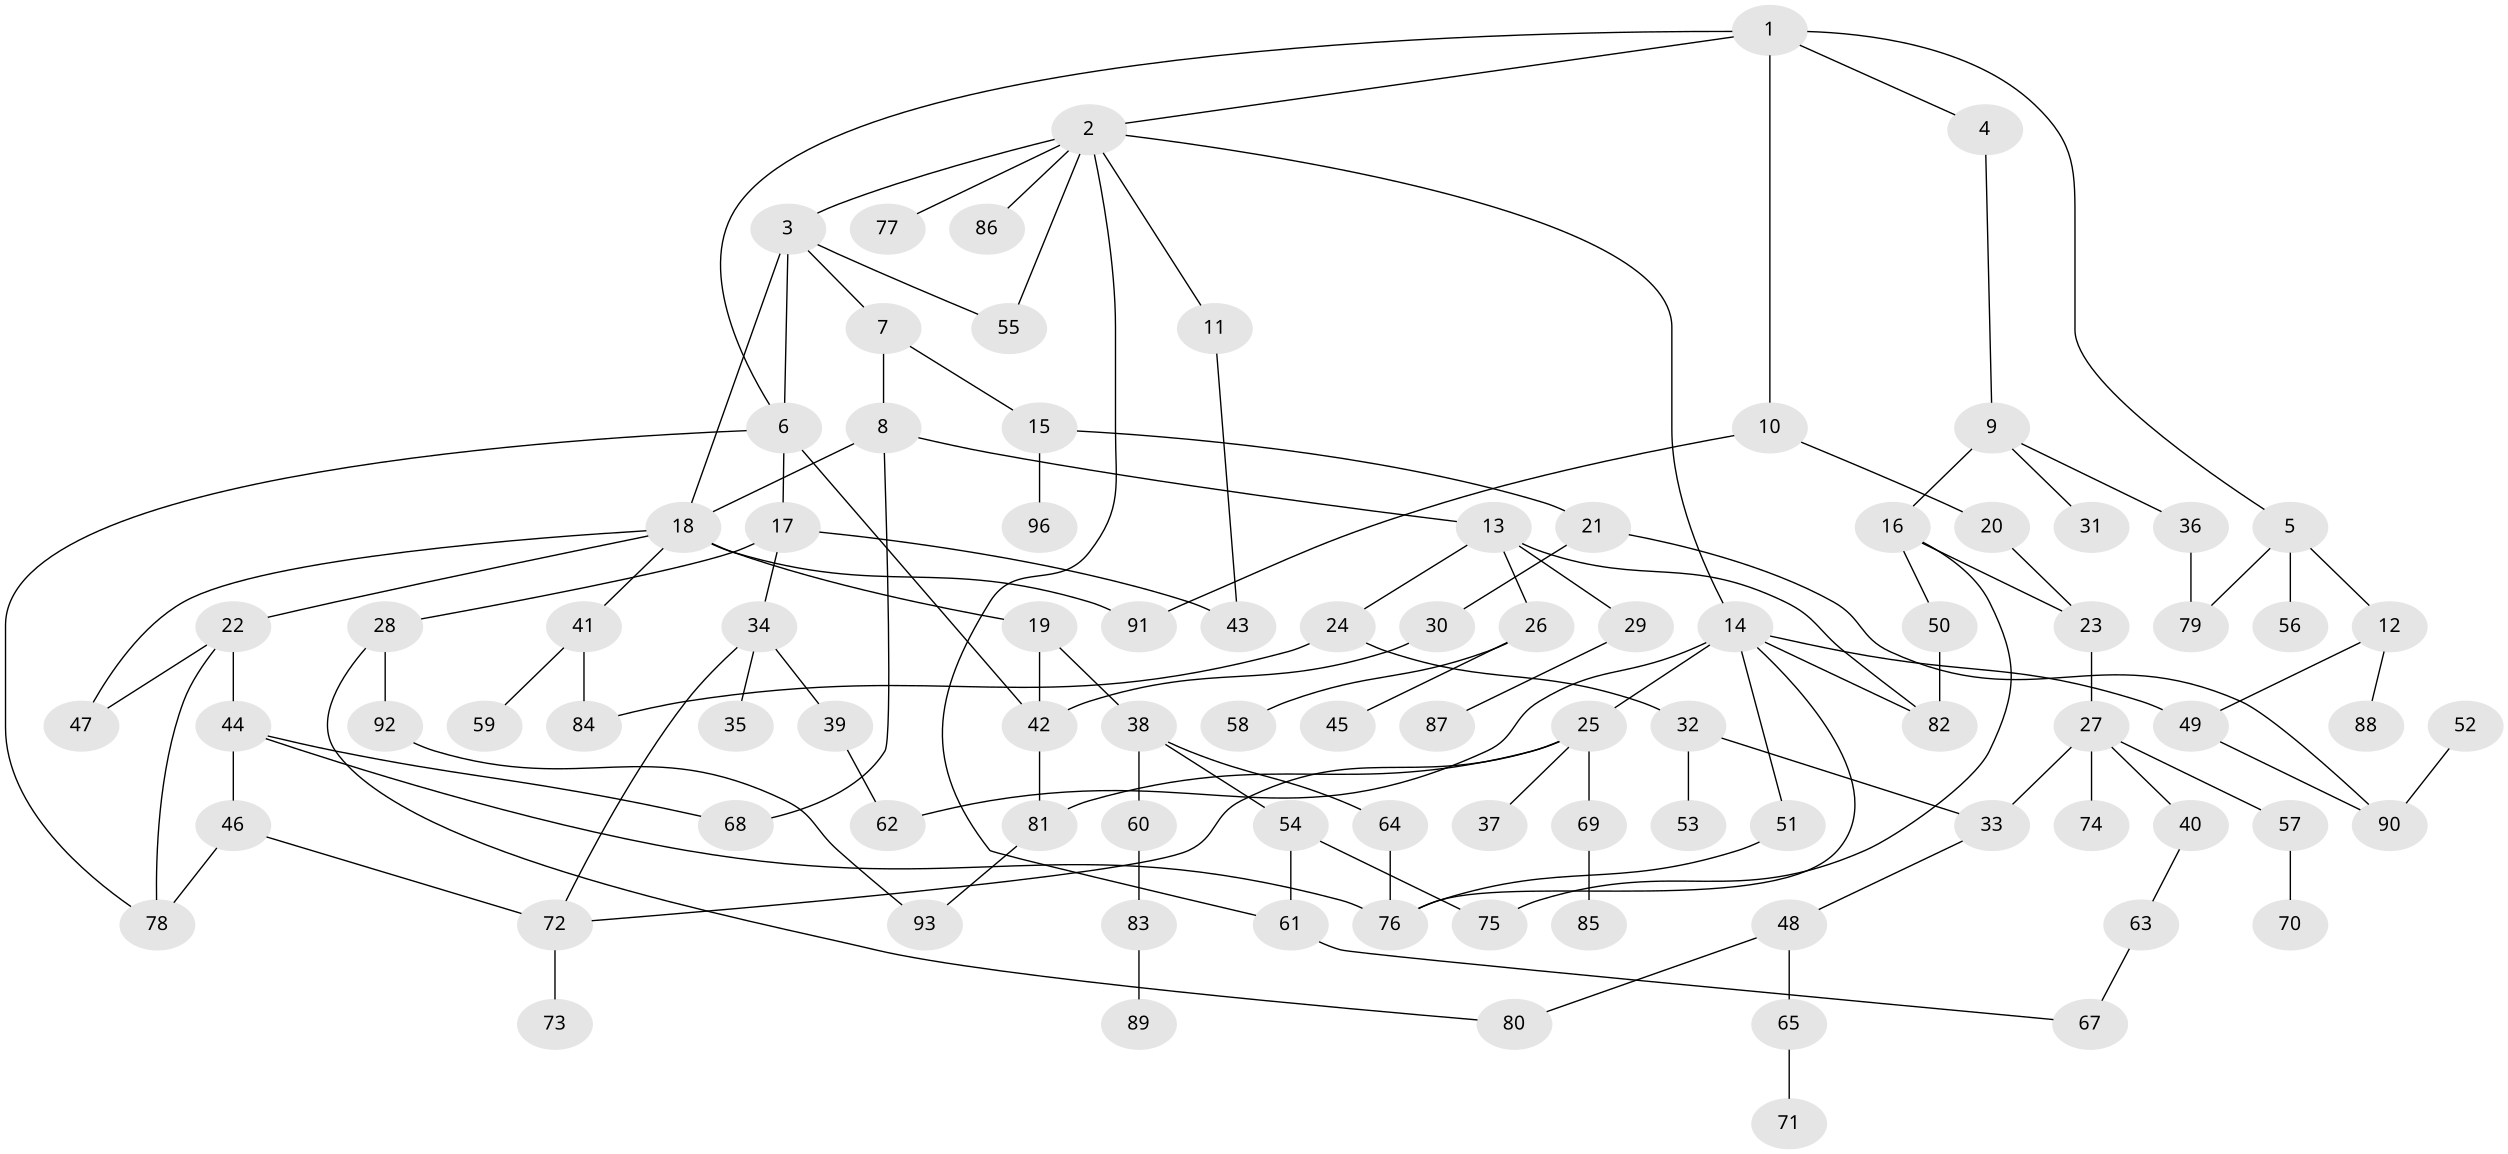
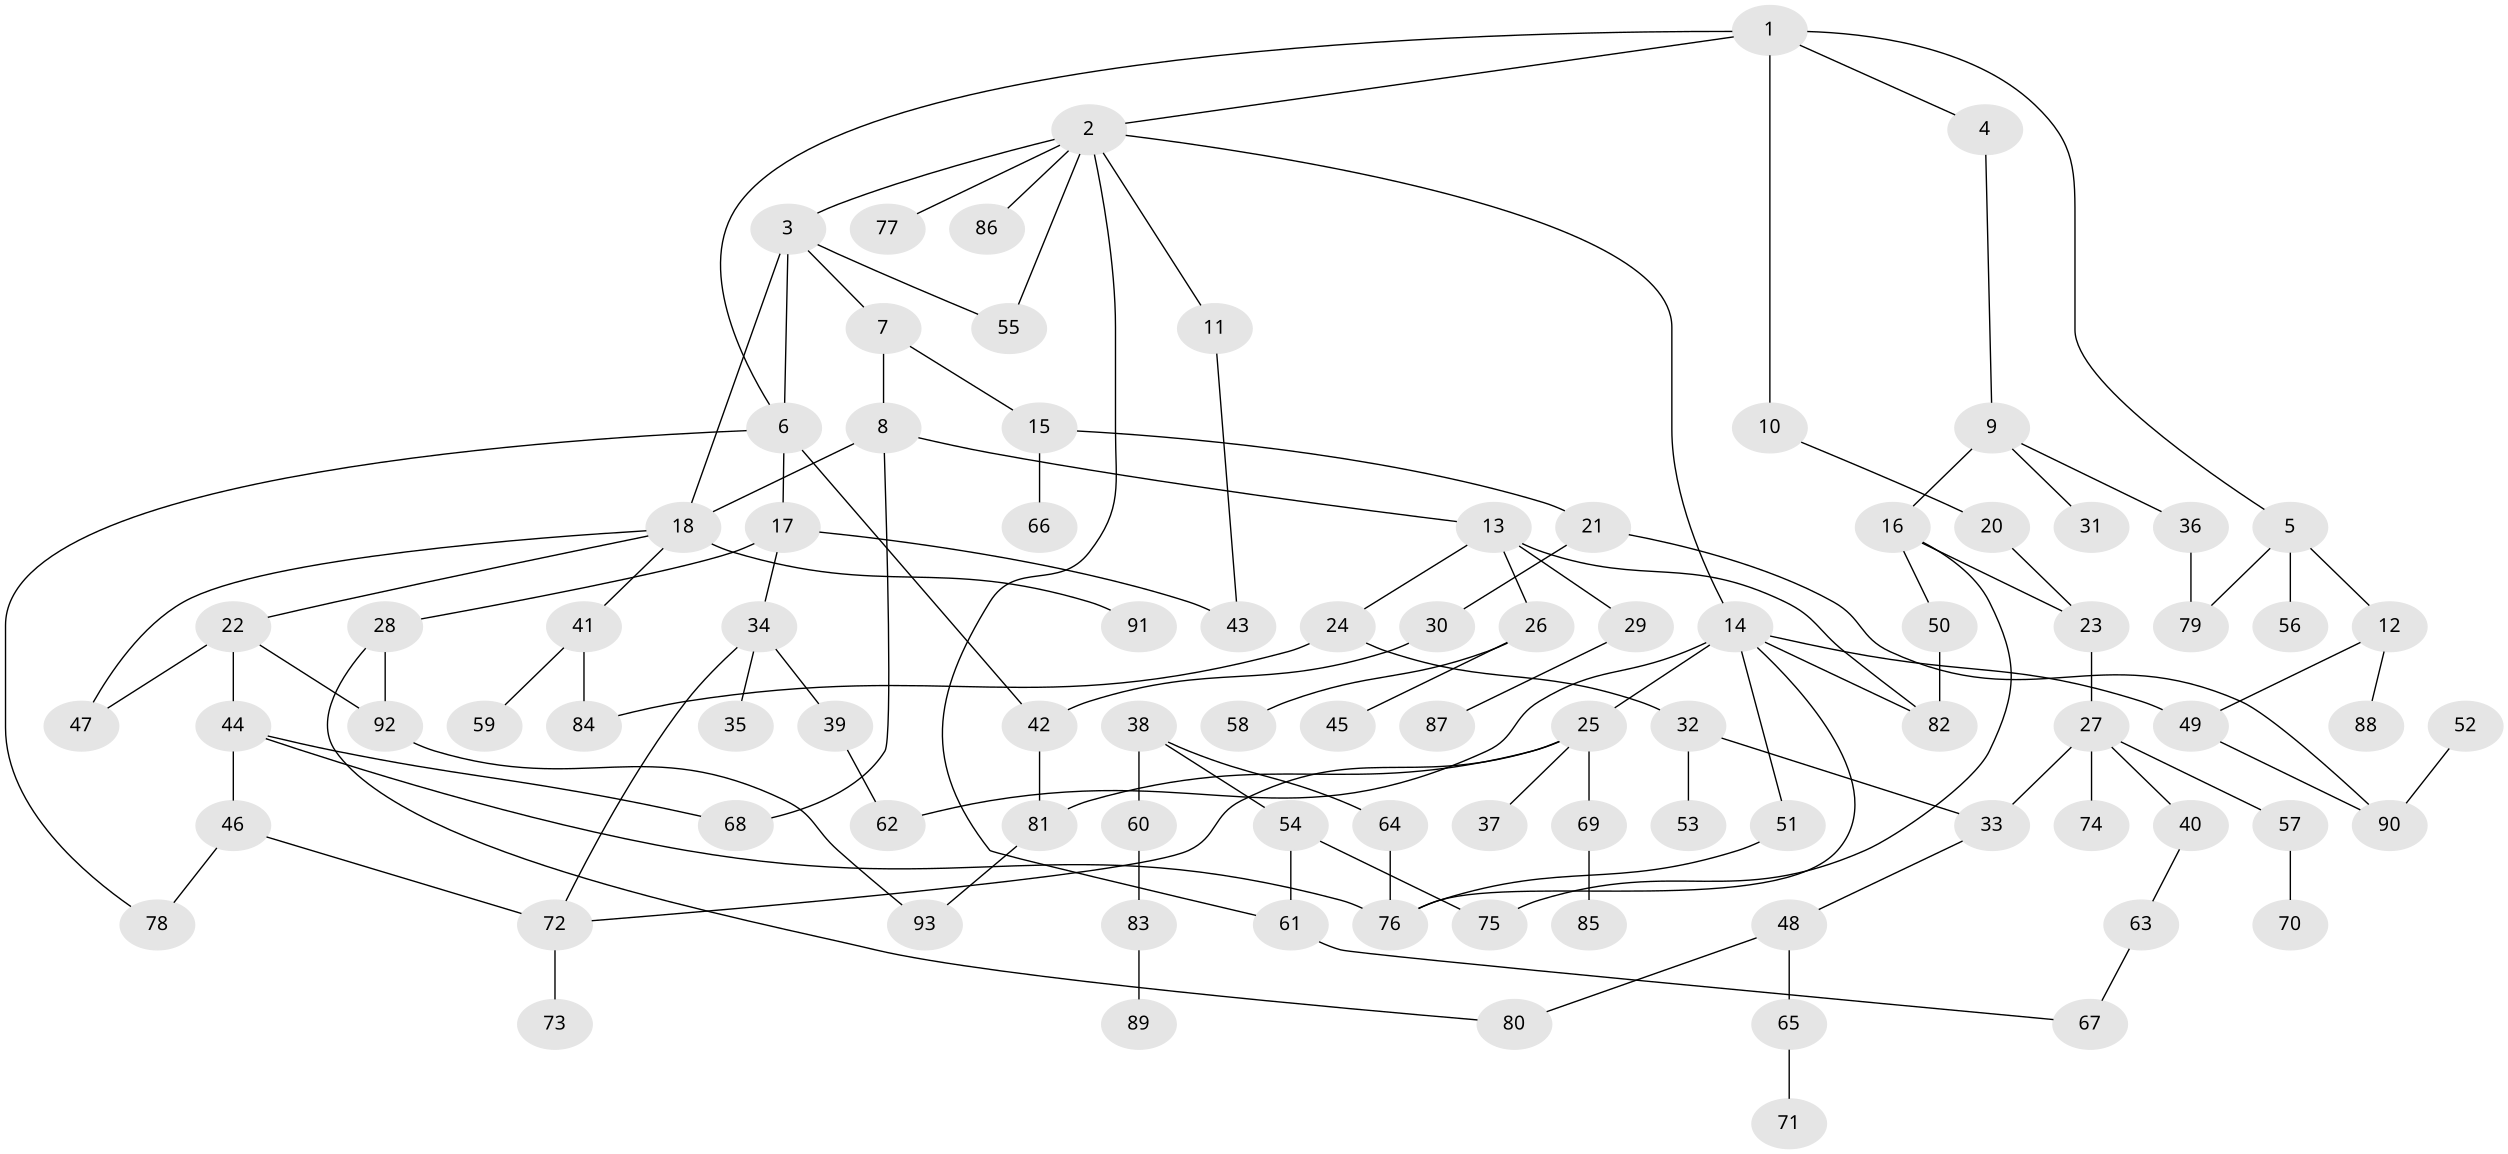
edge "10" -- "91": removed
node "96": label "96" -> "66"
node "19": removed
edge "22" -- "78": now "22" -- "92"
